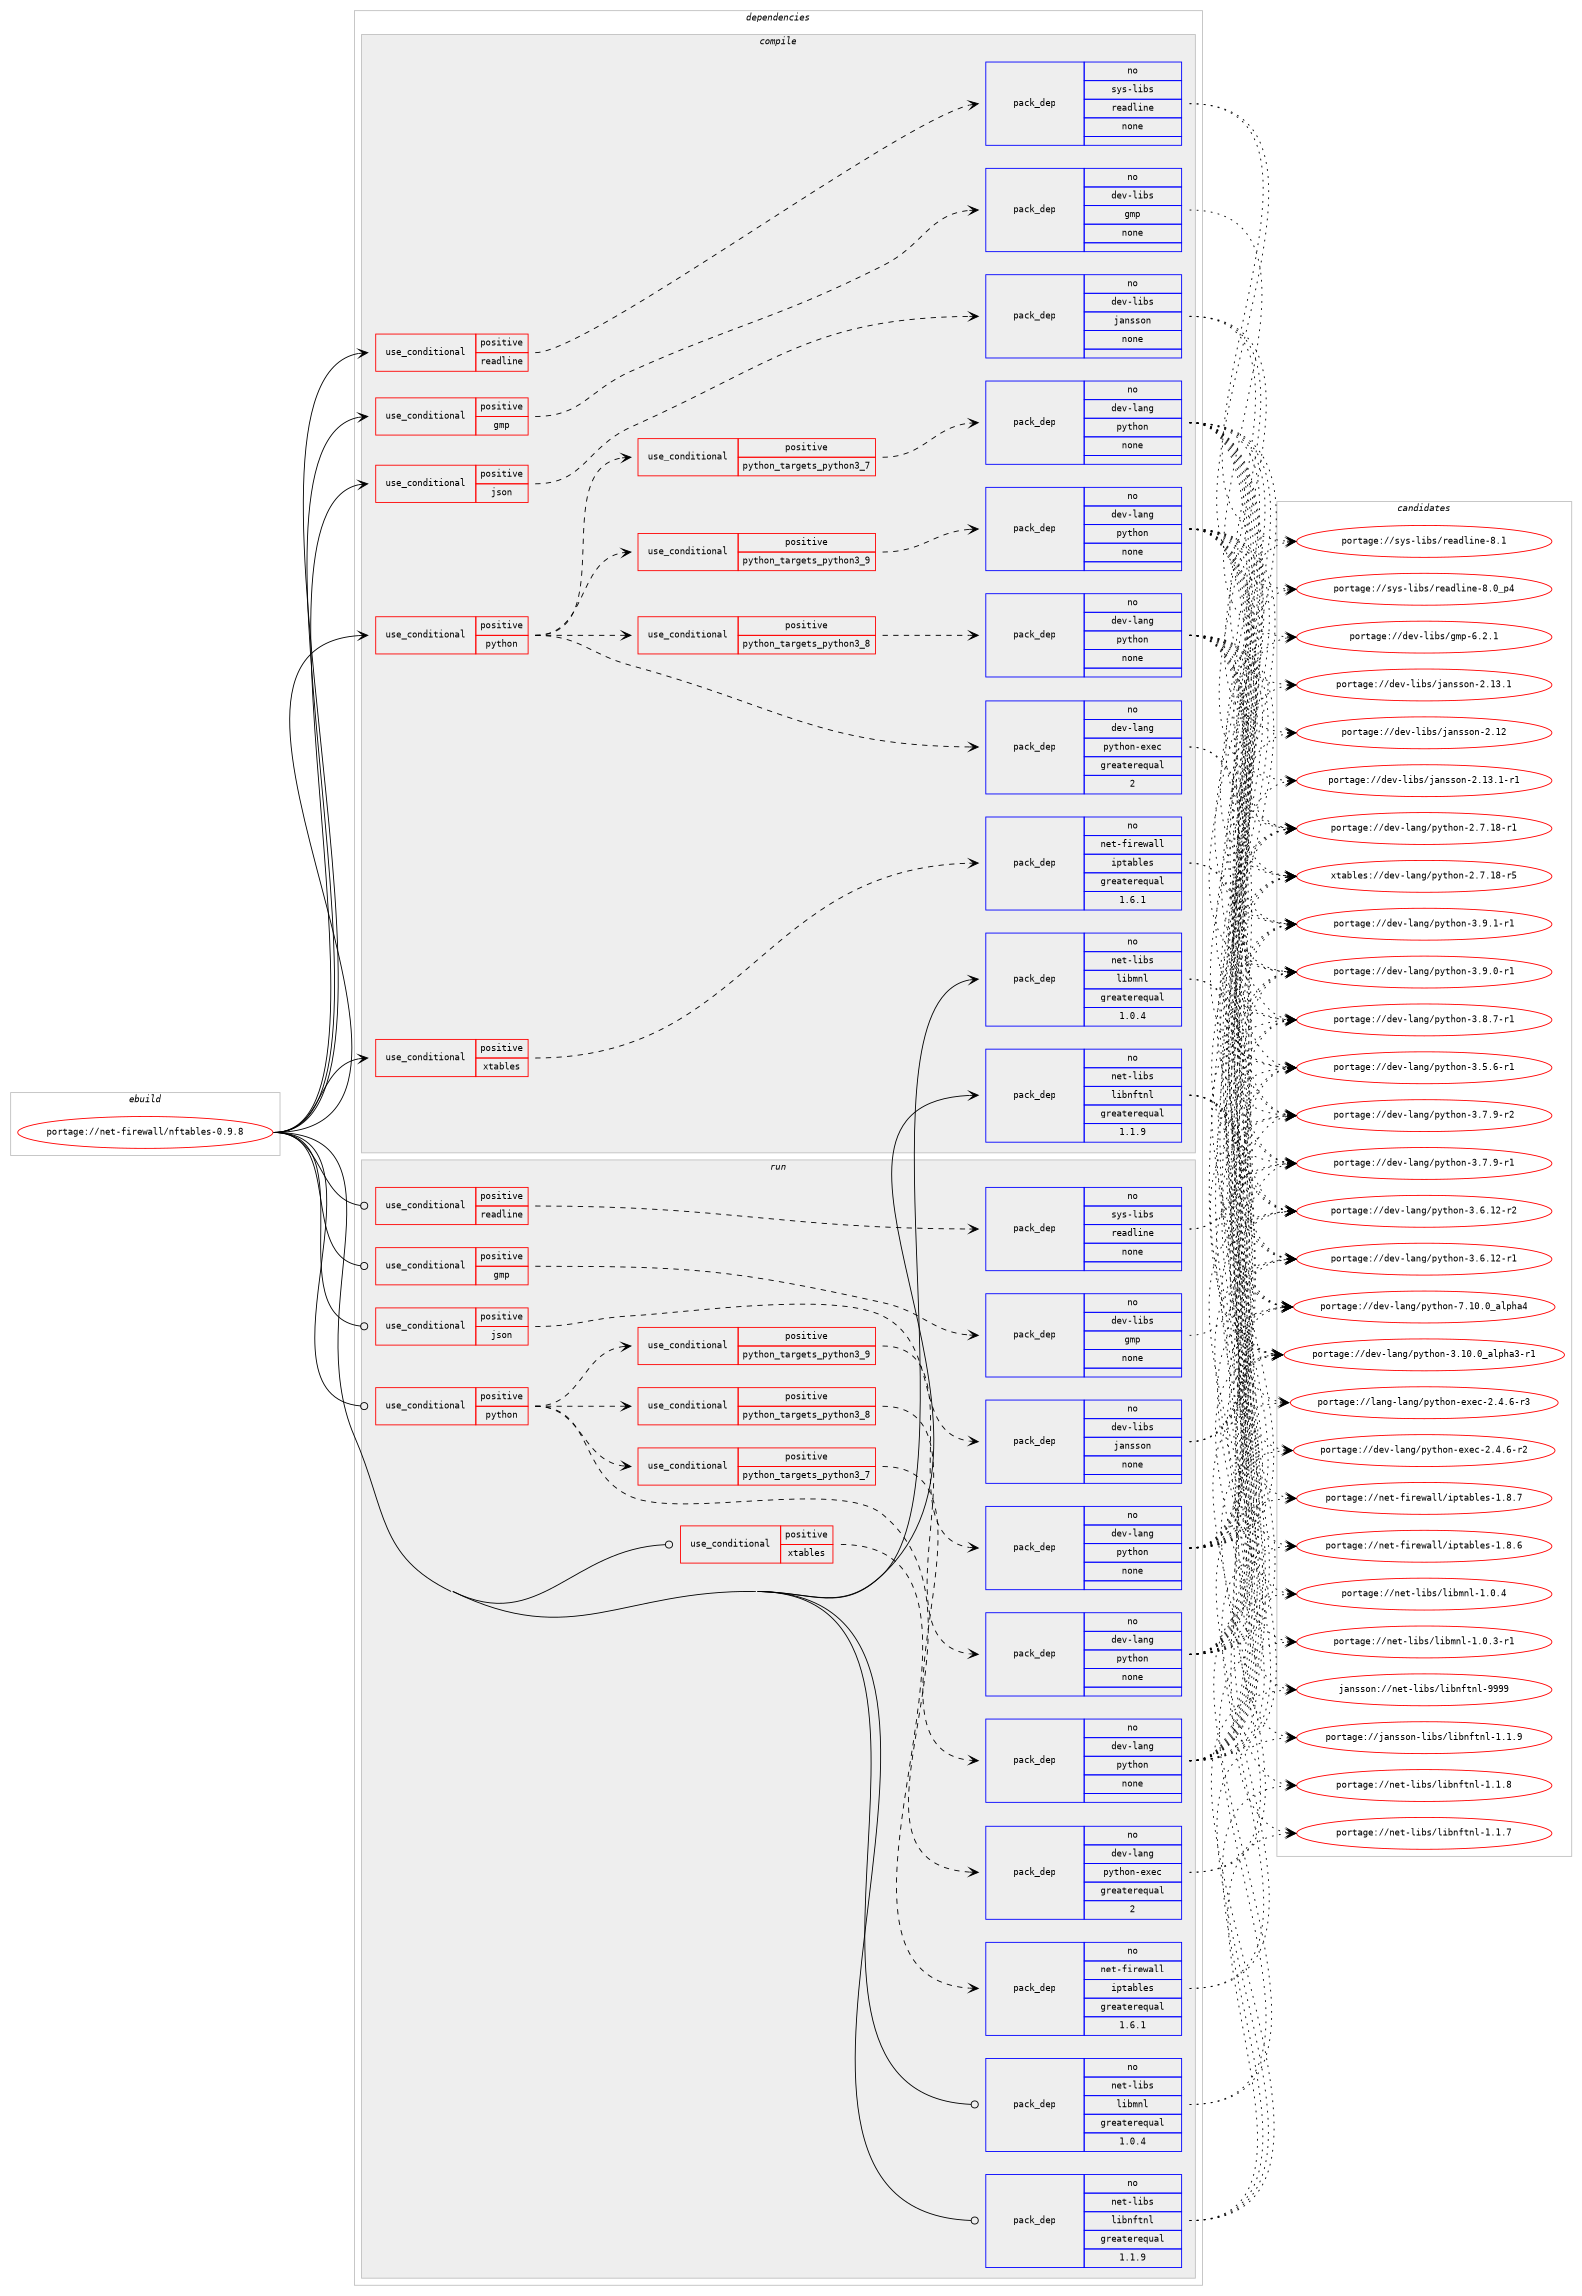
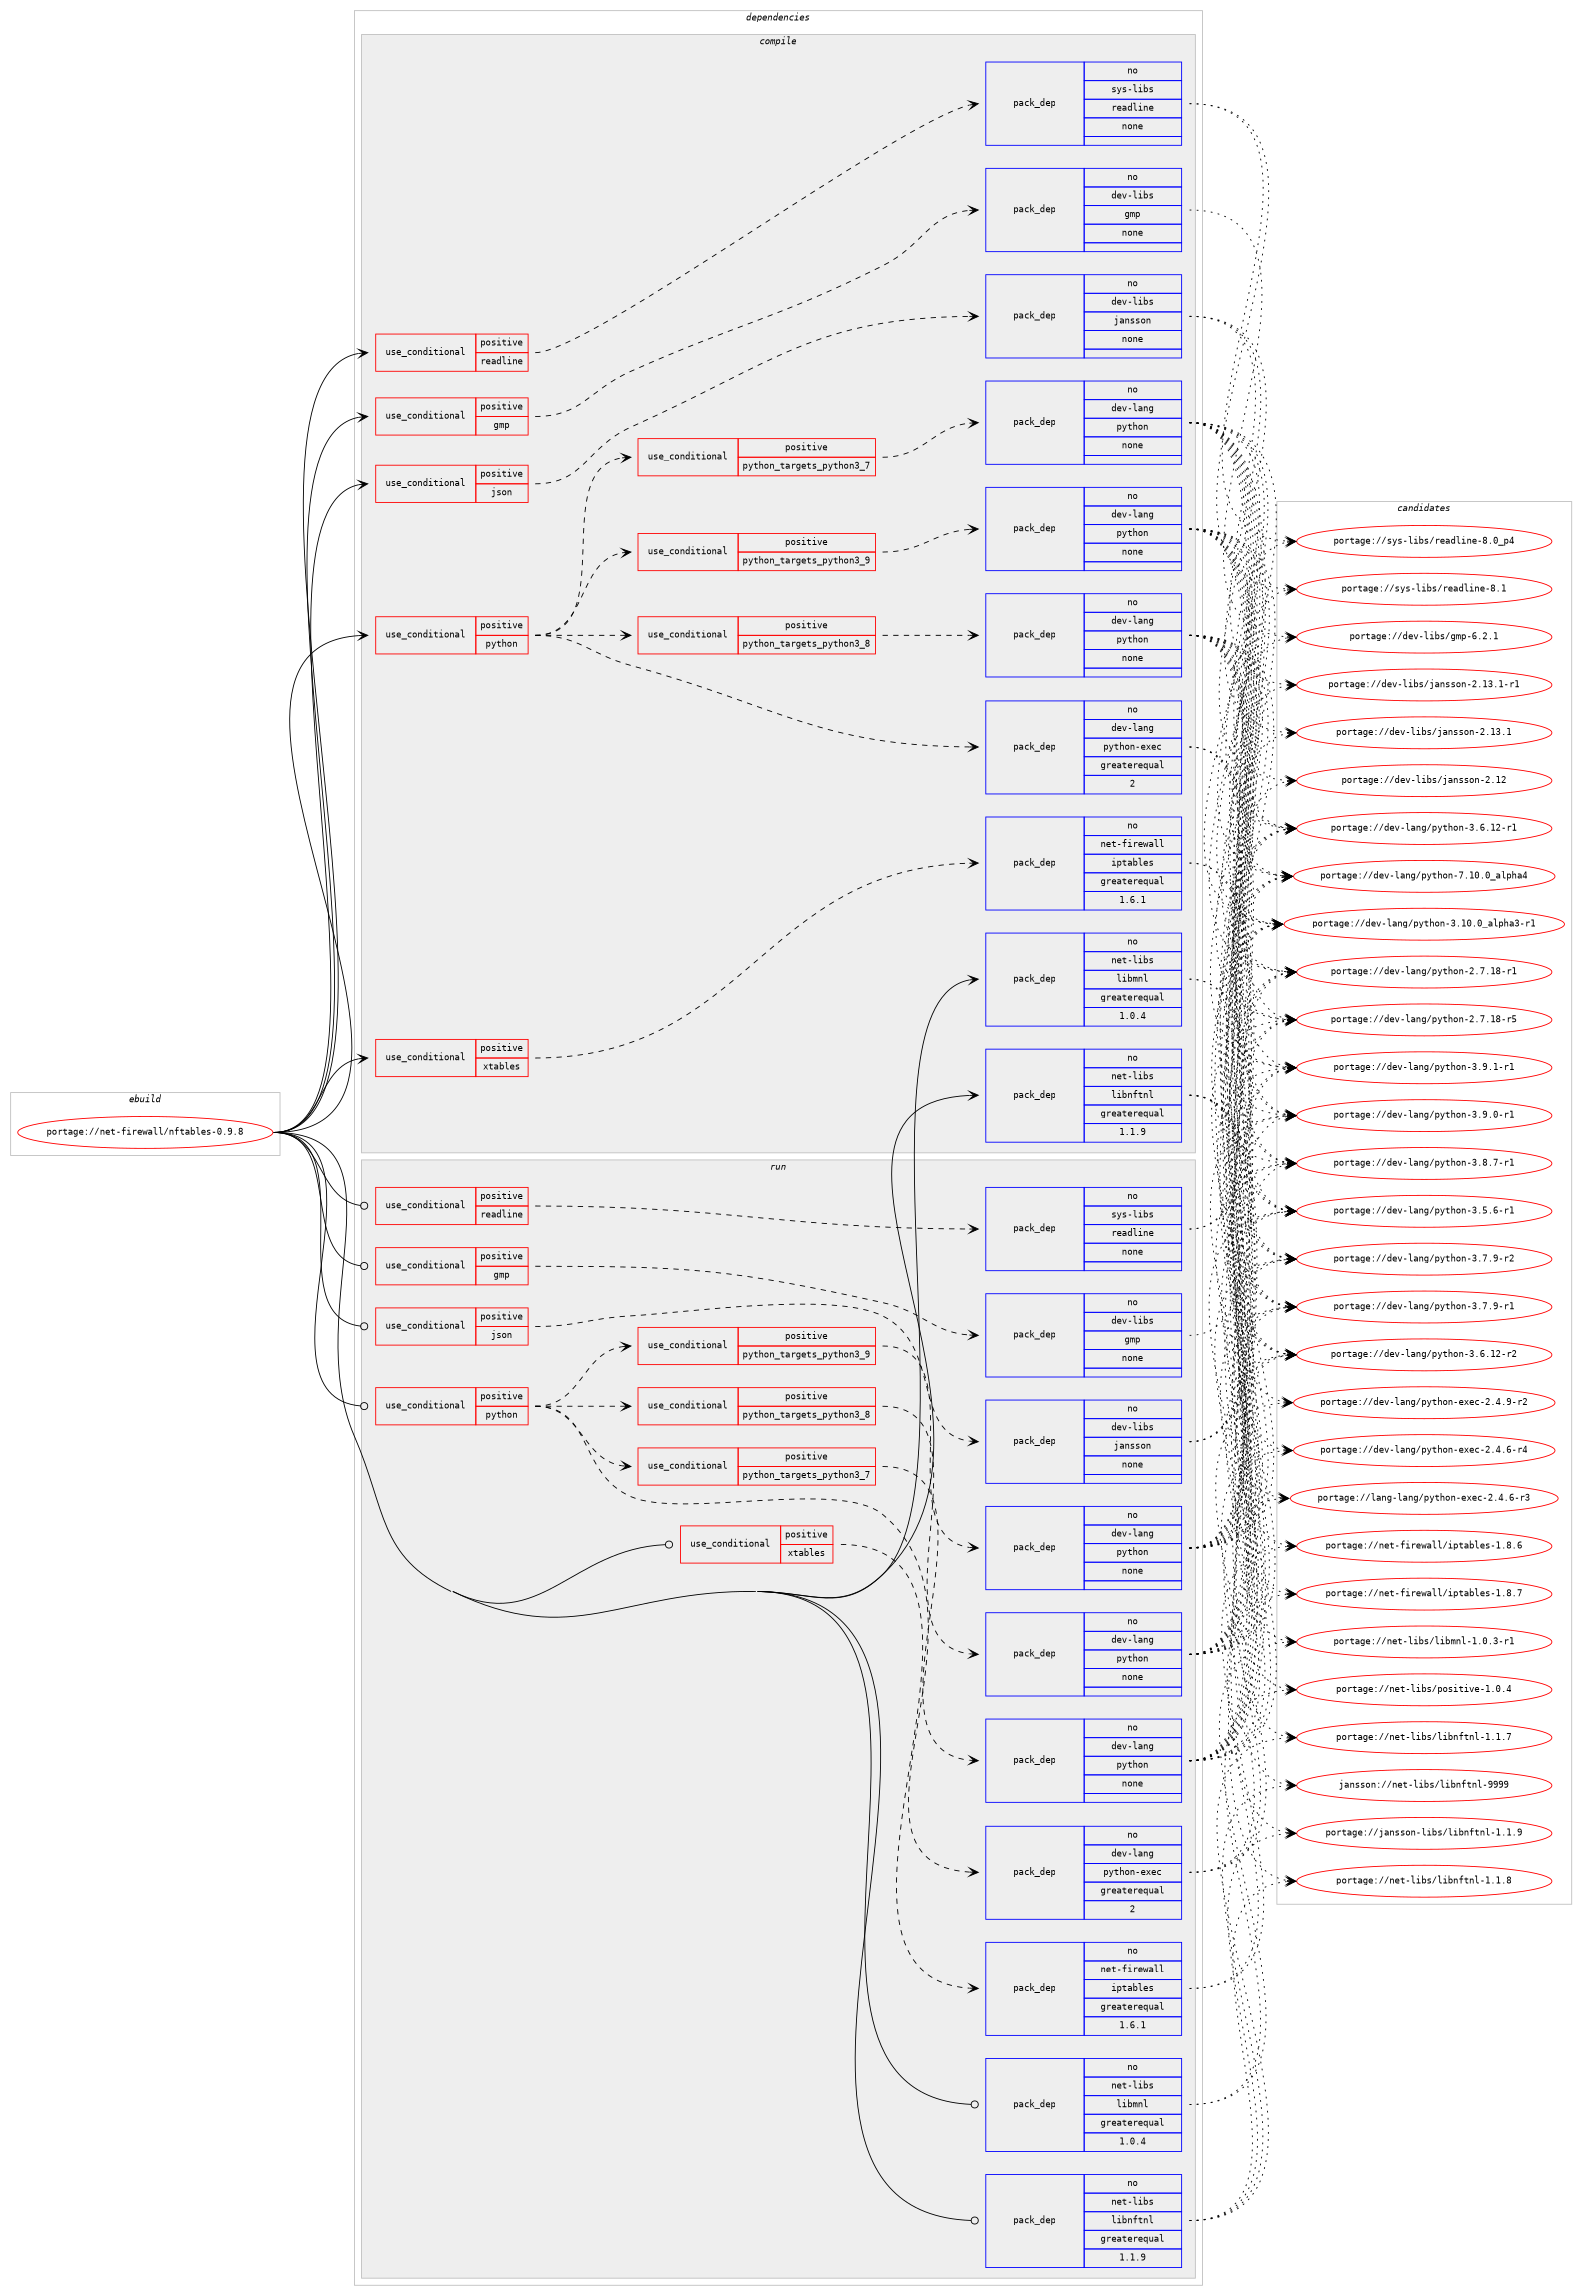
node "xtables://dev-lang/python-2.7.18-r5": label "xtables://dev-lang/python-2.7.18-r5" -> "portage://dev-lang/python-2.7.18-r5"
node "portage://dev-lang/python-exec-2.4.6-r4": added
node "portage://dev-lang/python-exec-2.4.6-r2": label "portage://dev-lang/python-exec-2.4.6-r2" -> "portage://dev-lang/python-exec-2.4.9-r2"
node "portage://net-libs/libmnl-1.0.4": label "portage://net-libs/libmnl-1.0.4" -> "portage://net-libs/positive-1.0.4"
